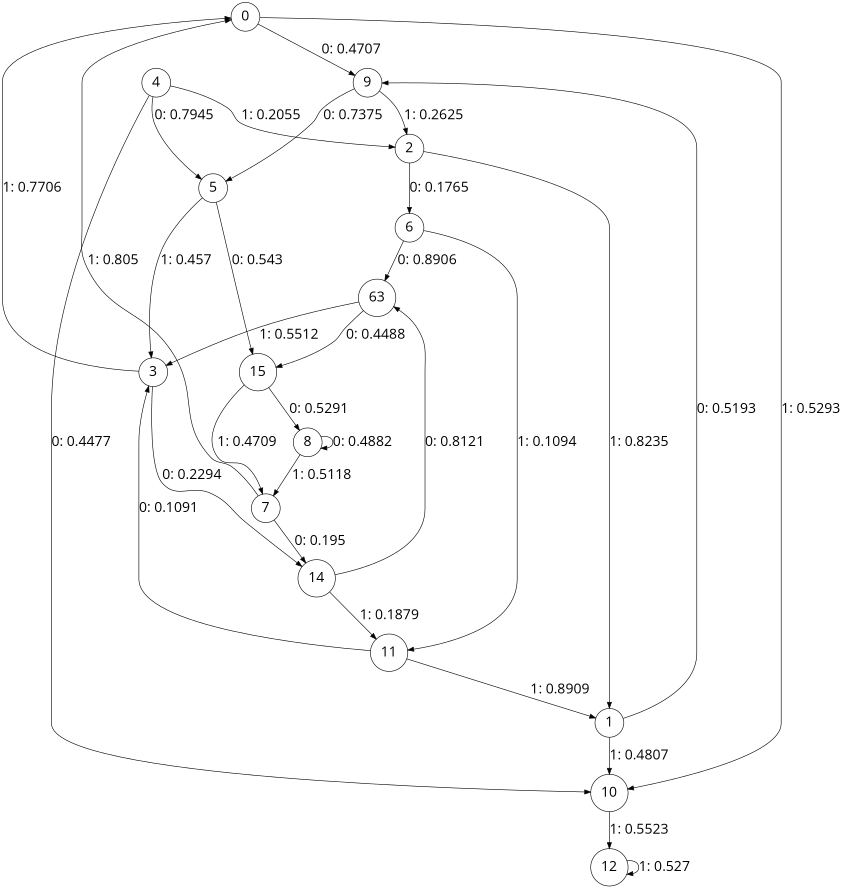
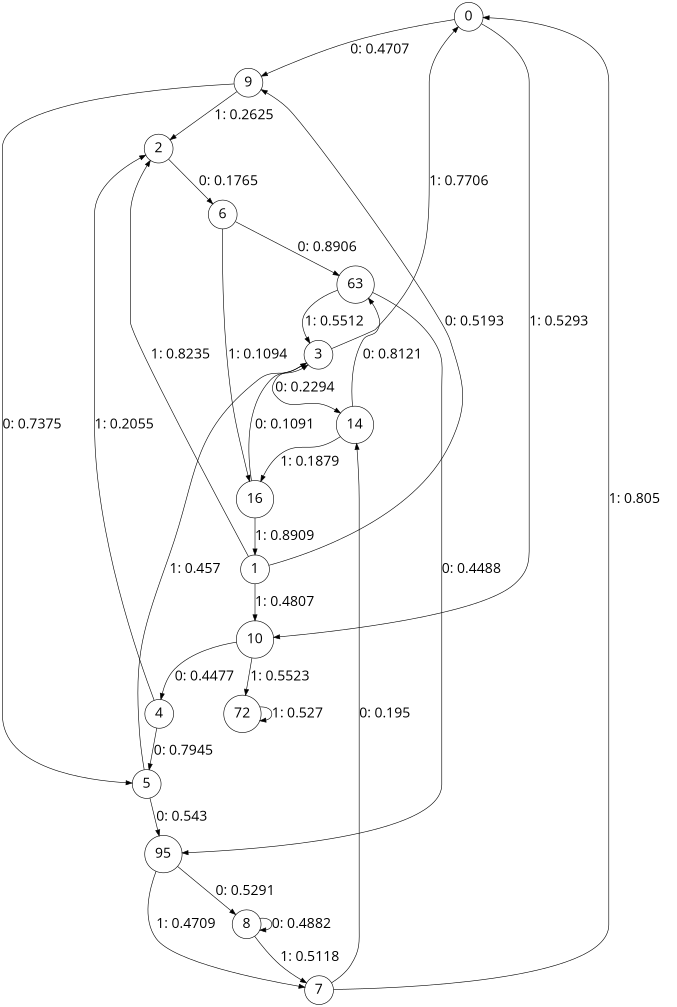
edge "2" -> "1": reversed
node "15": label "15" -> "95"
node "11": label "11" -> "16"
edge "4" -> "10": reversed
node "12": label "12" -> "72"
